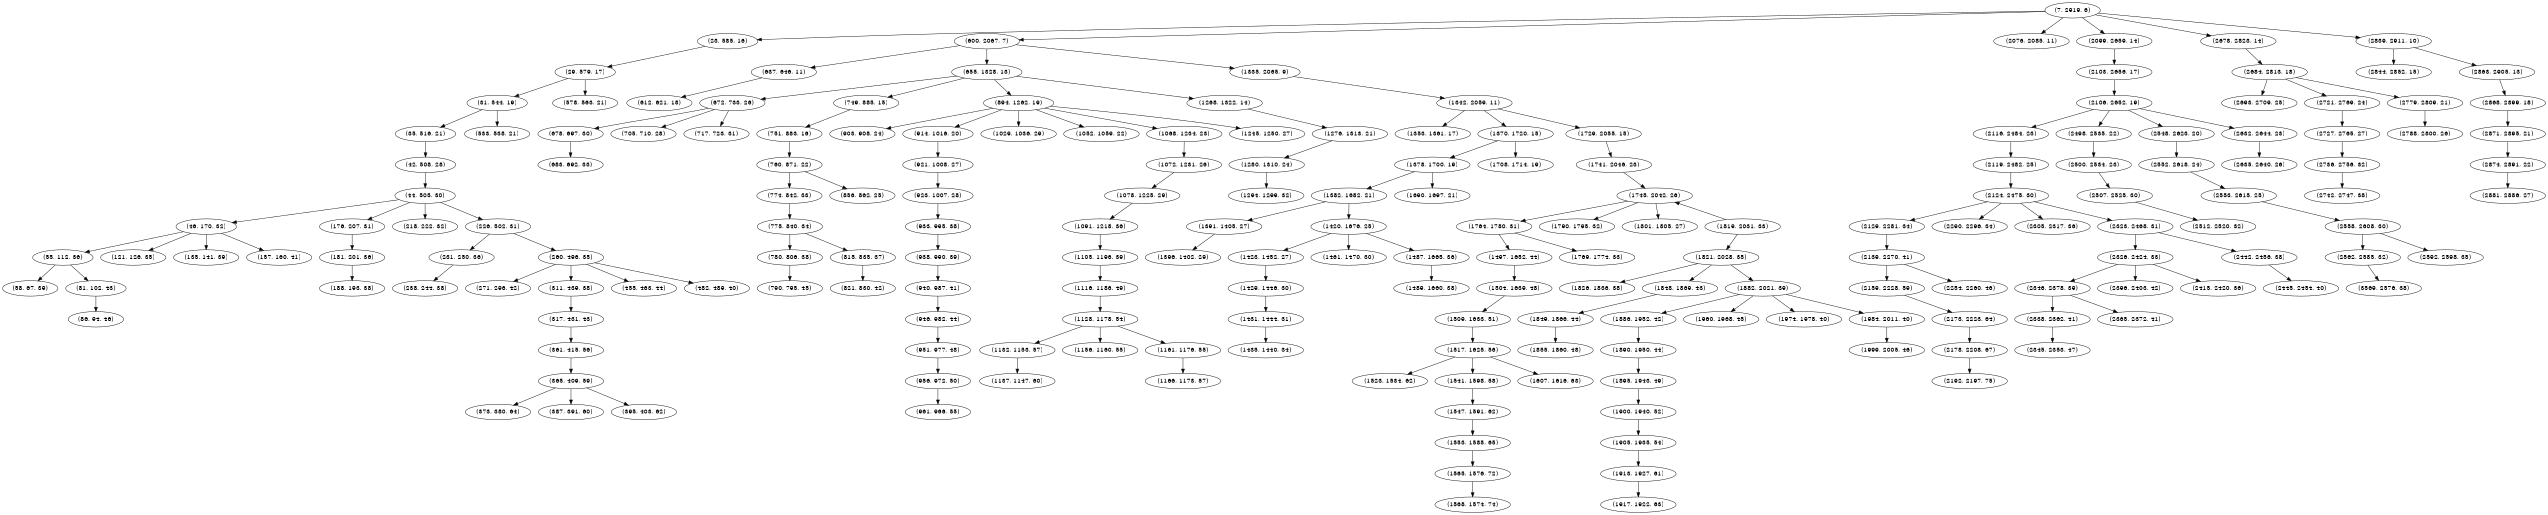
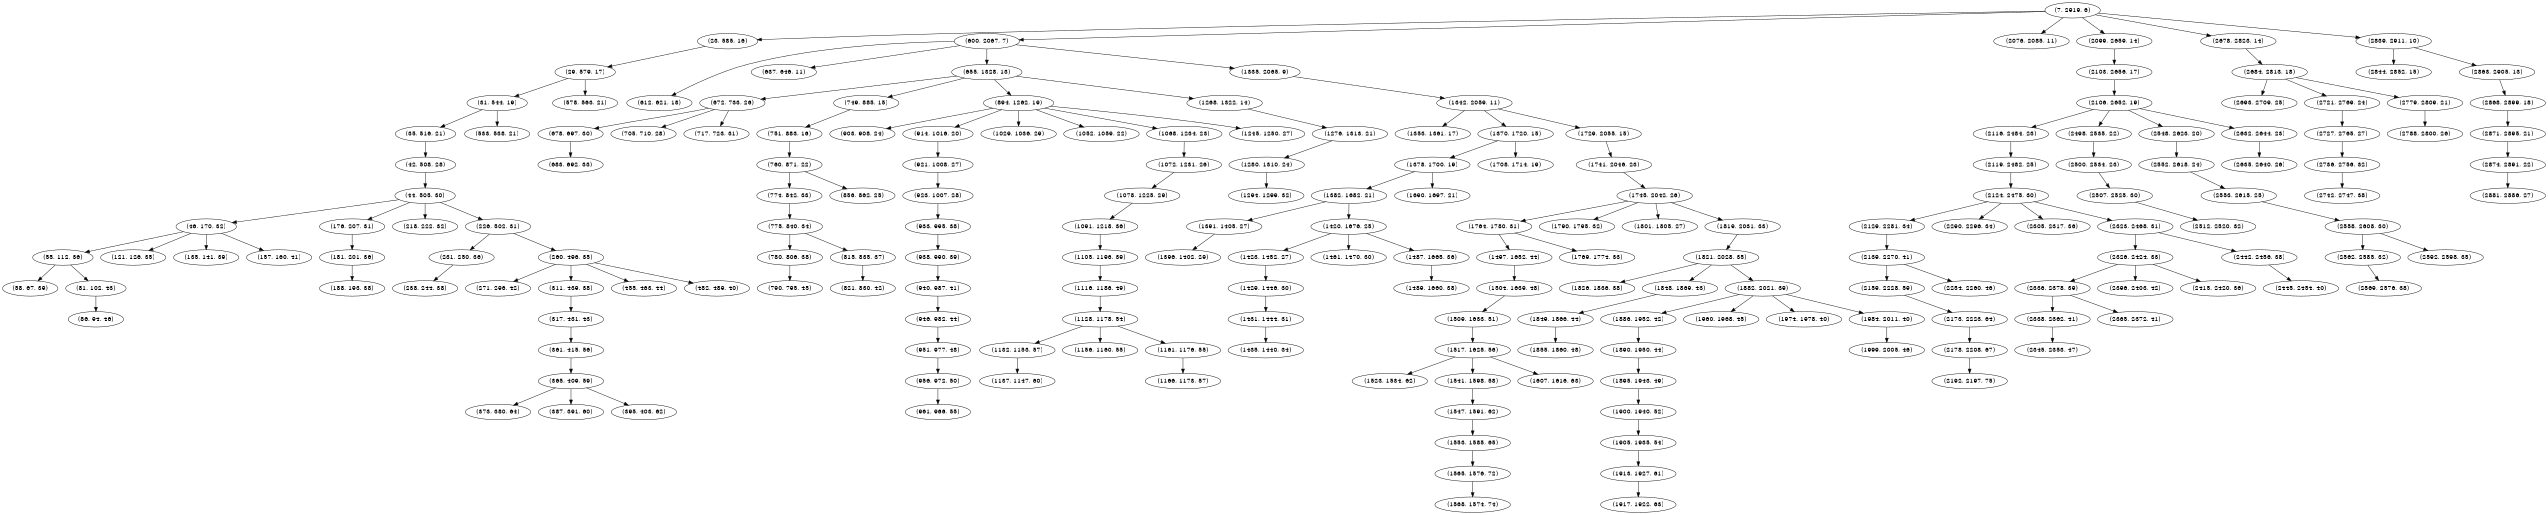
edge "(637, 646, 11)" -> "(612, 621, 18)": now "(600, 2067, 7)" -> "(612, 621, 18)"
edge "(1819, 2031, 33)" -> "(1745, 2042, 26)": reversed
node "(2346, 2378, 39)": label "(2346, 2378, 39)" -> "(2336, 2378, 39)"
node "(3569, 2576, 38)": label "(3569, 2576, 38)" -> "(2569, 2576, 38)"
